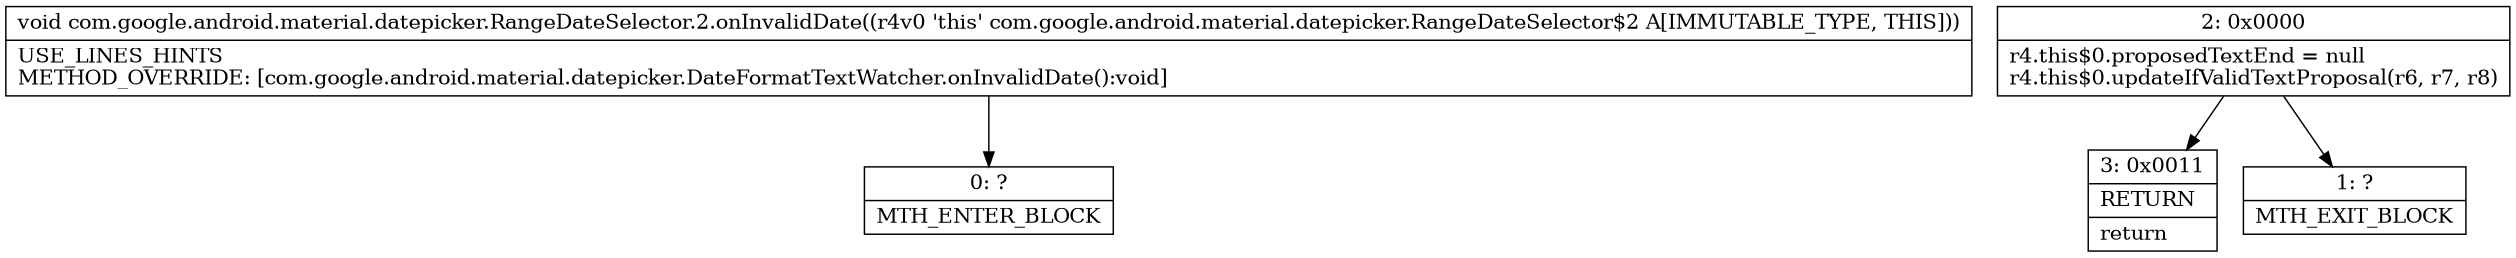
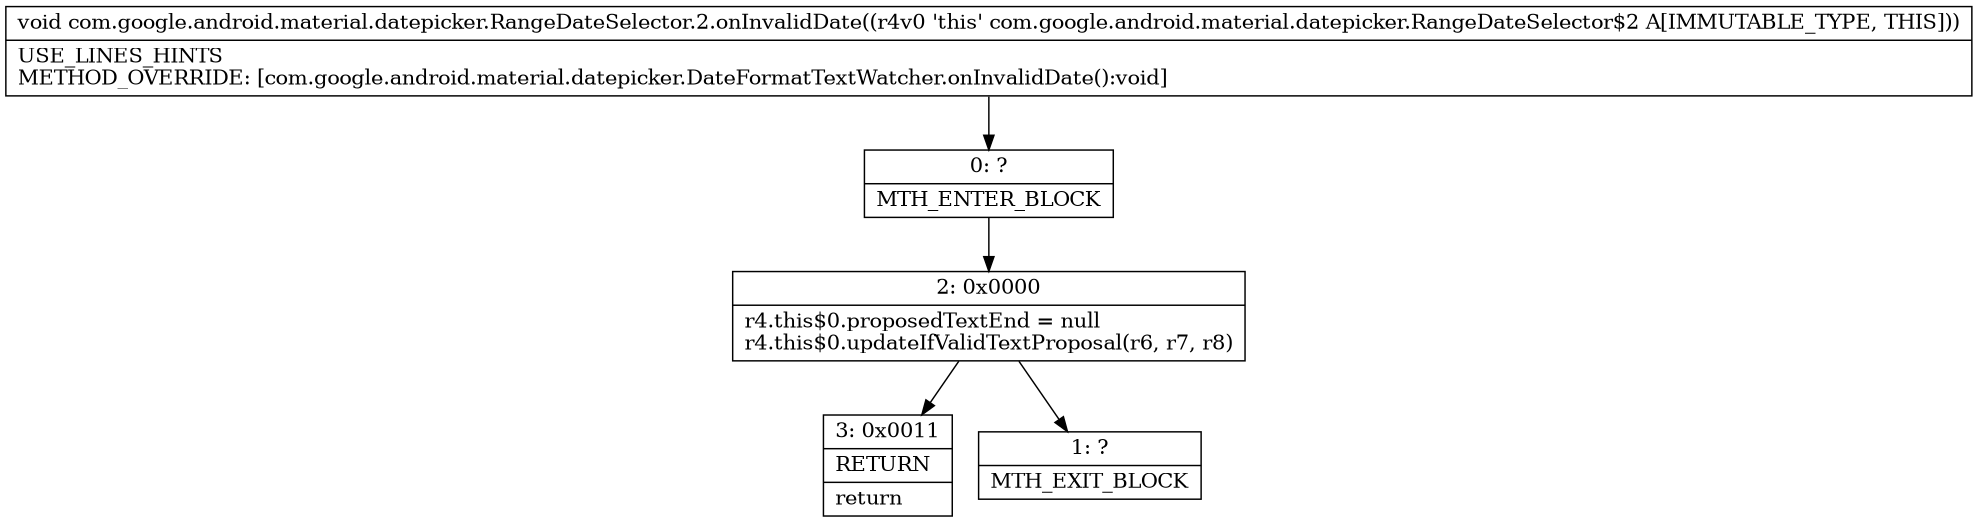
edge "0: ?" -> "2: 0x0000": added
